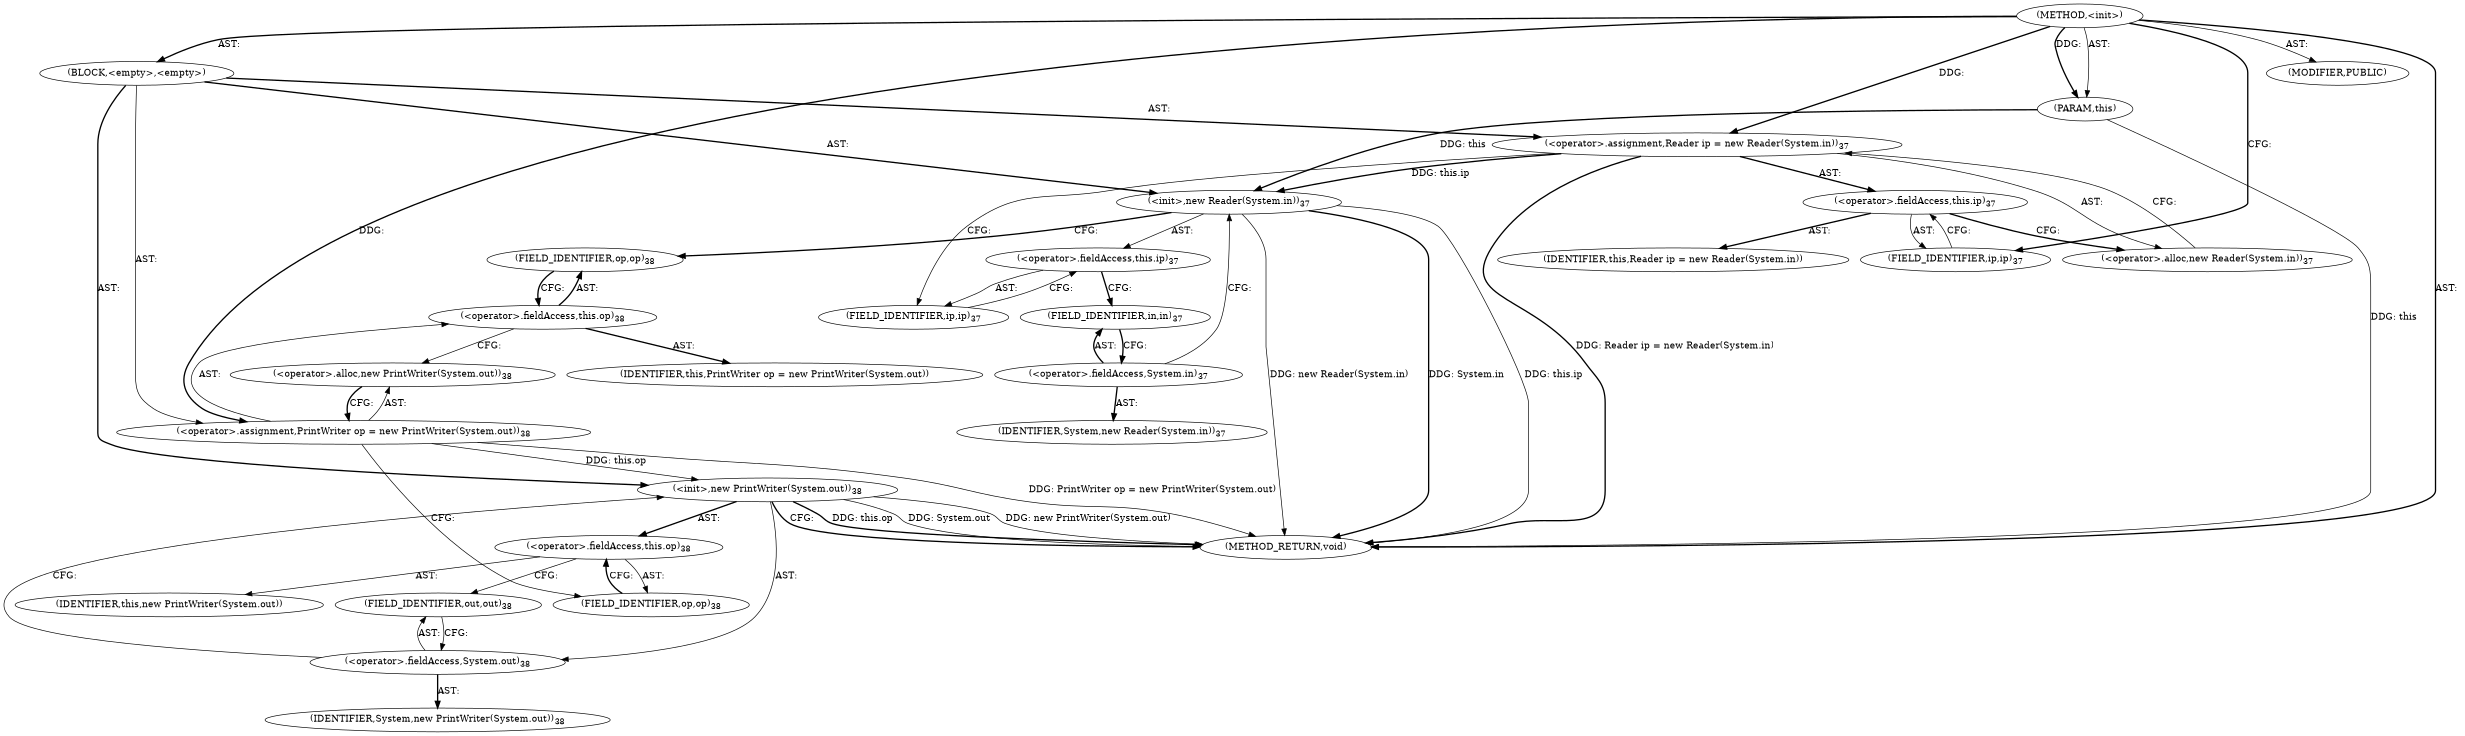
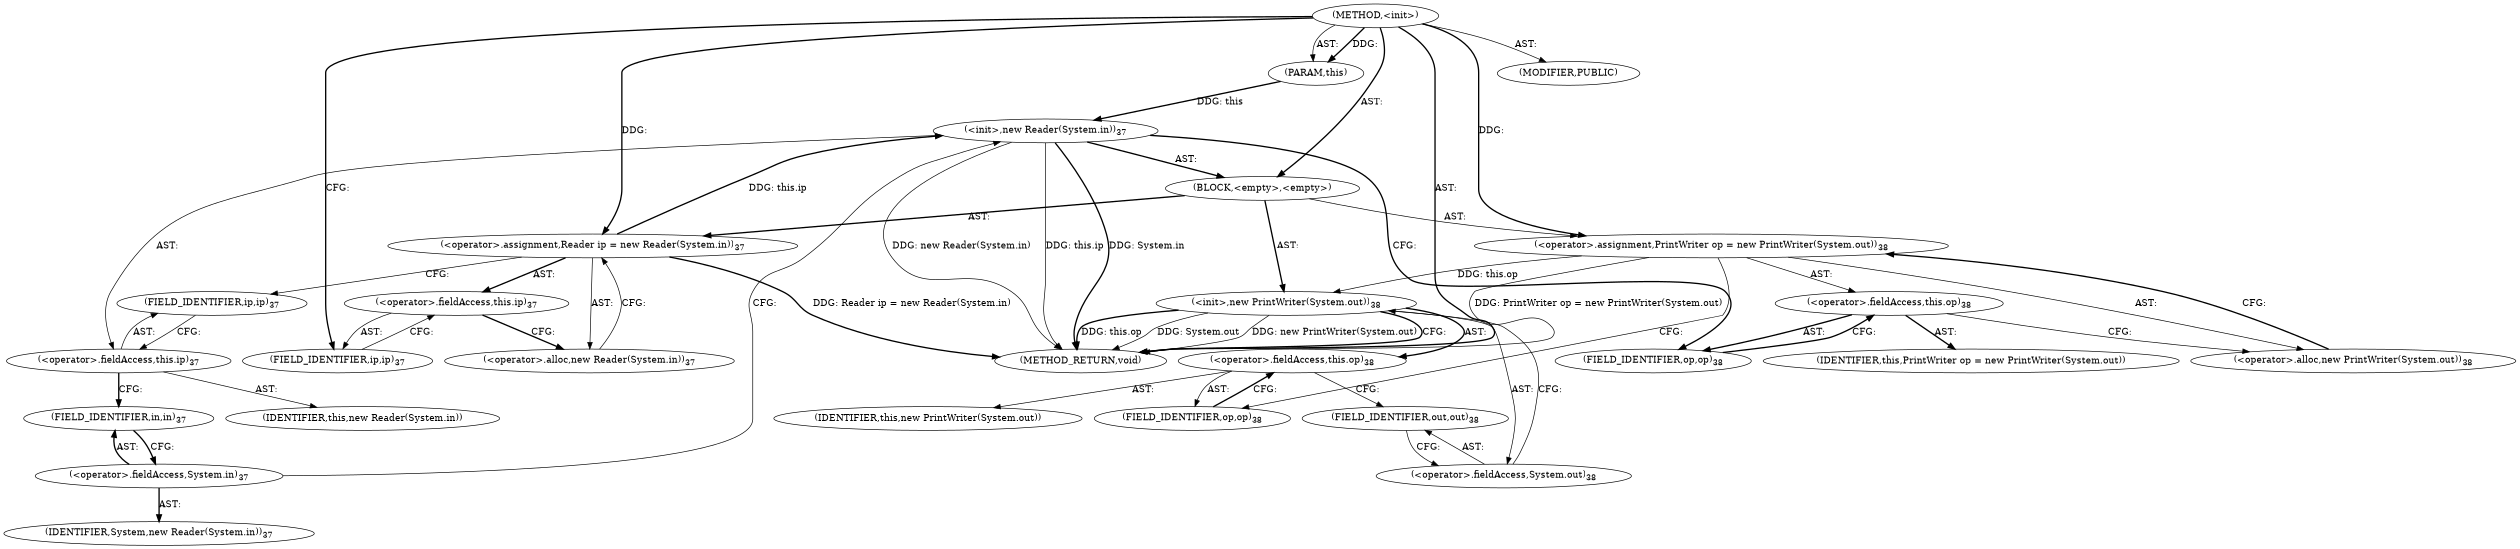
edge "(BLOCK,<empty>,<empty>)" -> "(<init>,new Reader(System.in))": reversed
node "(IDENTIFIER,this,Reader ip = new Reader(System.in))": removed
node "(IDENTIFIER,this,new Reader(System.in))": added
edge "(PARAM,this)" -> "(METHOD_RETURN,void)": removed, label "DDG: this"
node "(IDENTIFIER,System,new PrintWriter(System.out))": removed
